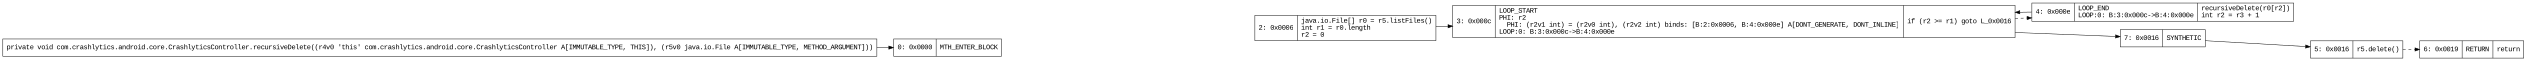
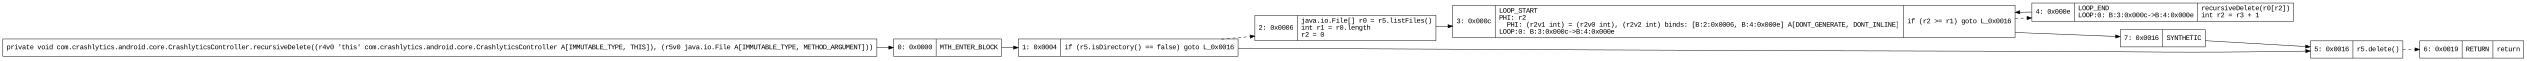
node "1: 0x0004": added
